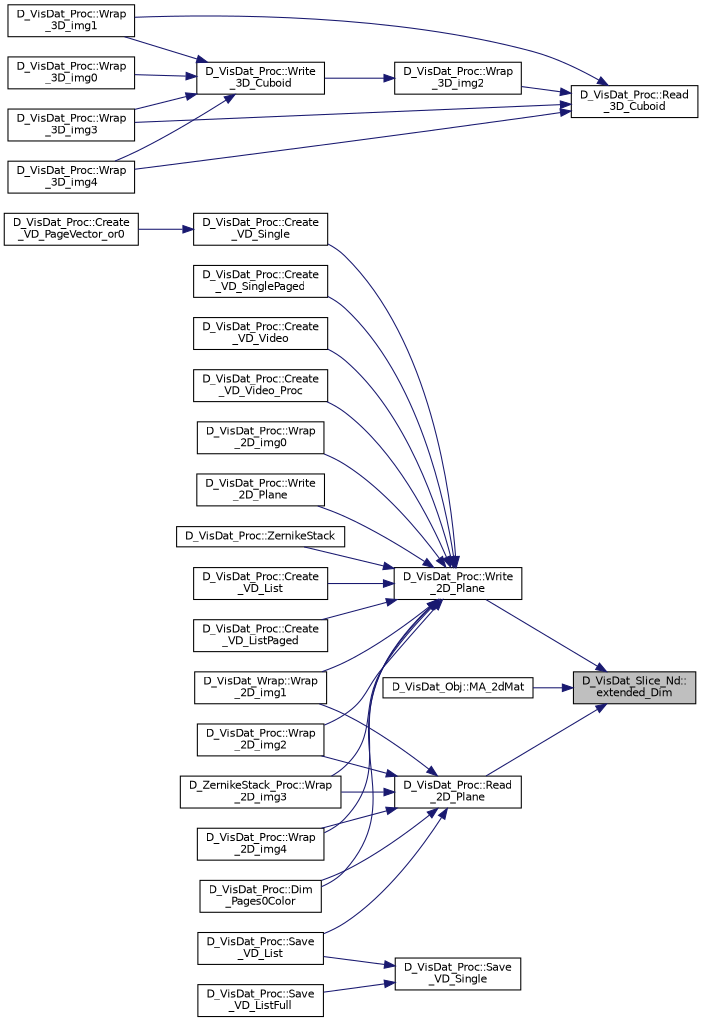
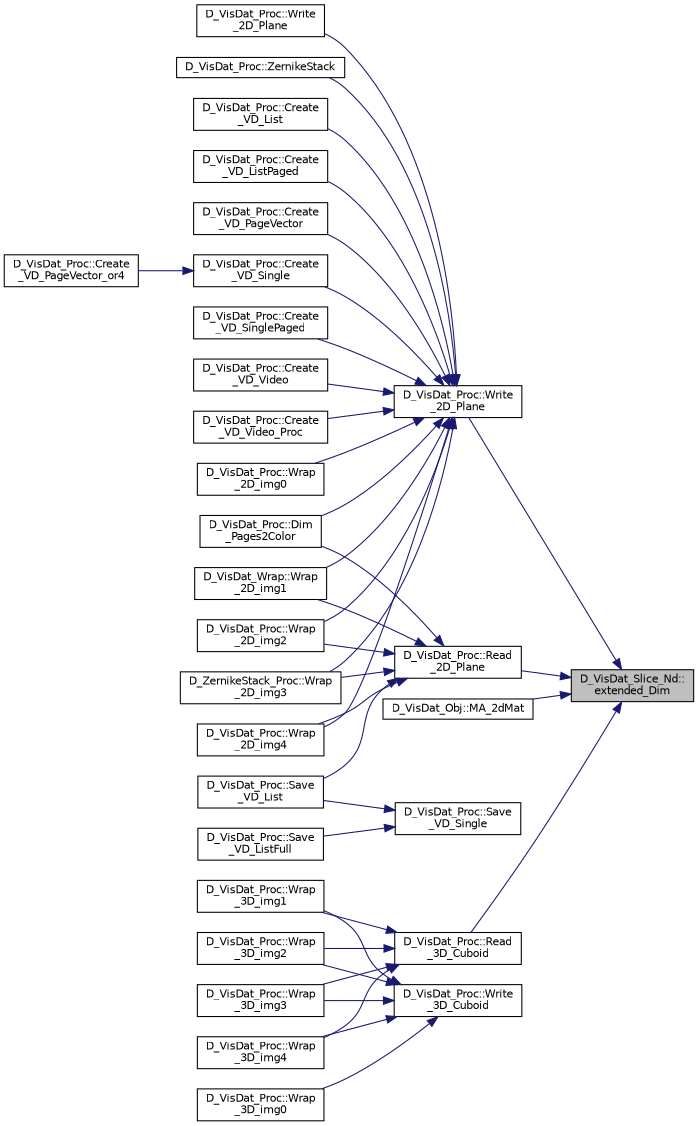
edge "D_VisDat_Proc::Write _3D_Cuboid" -> "D_VisDat_Proc::Wrap _3D_img2": reversed
node "D_VisDat_Proc::Create _VD_PageVector": added
node "D_VisDat_Proc::Create _VD_PageVector_or0": label "D_VisDat_Proc::Create _VD_PageVector_or0" -> "D_VisDat_Proc::Create _VD_PageVector_or4"
edge "D_VisDat_Proc::Read _3D_Cuboid" -> "D_VisDat_Slice_Nd:: extended_Dim": added
node "D_VisDat_Proc::Dim _Pages0Color": label "D_VisDat_Proc::Dim _Pages0Color" -> "D_VisDat_Proc::Dim _Pages2Color"
